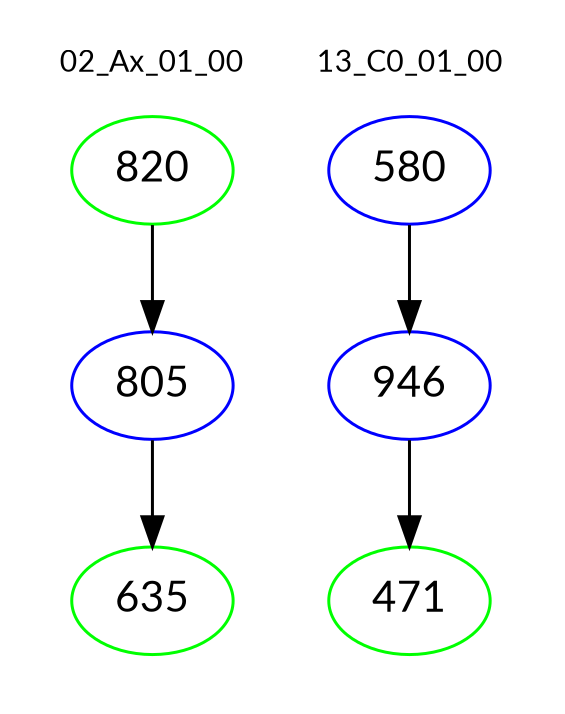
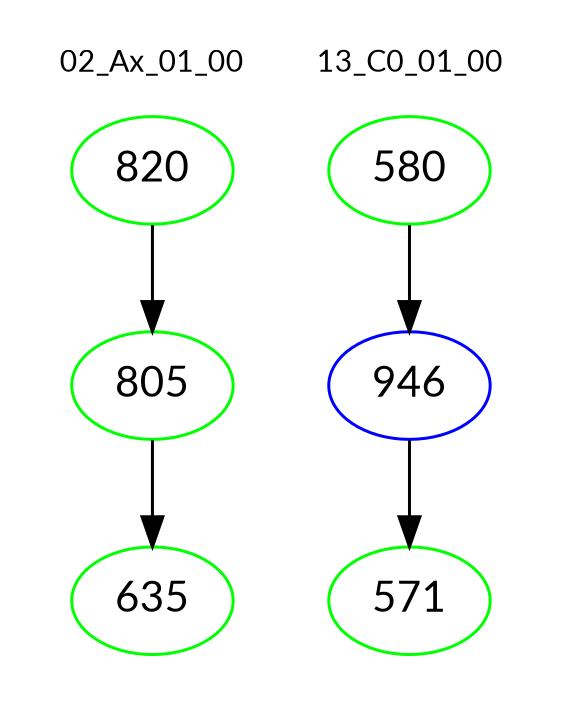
node "580": color blue -> green
node "805": color blue -> green
node "471": label "471" -> "571"
